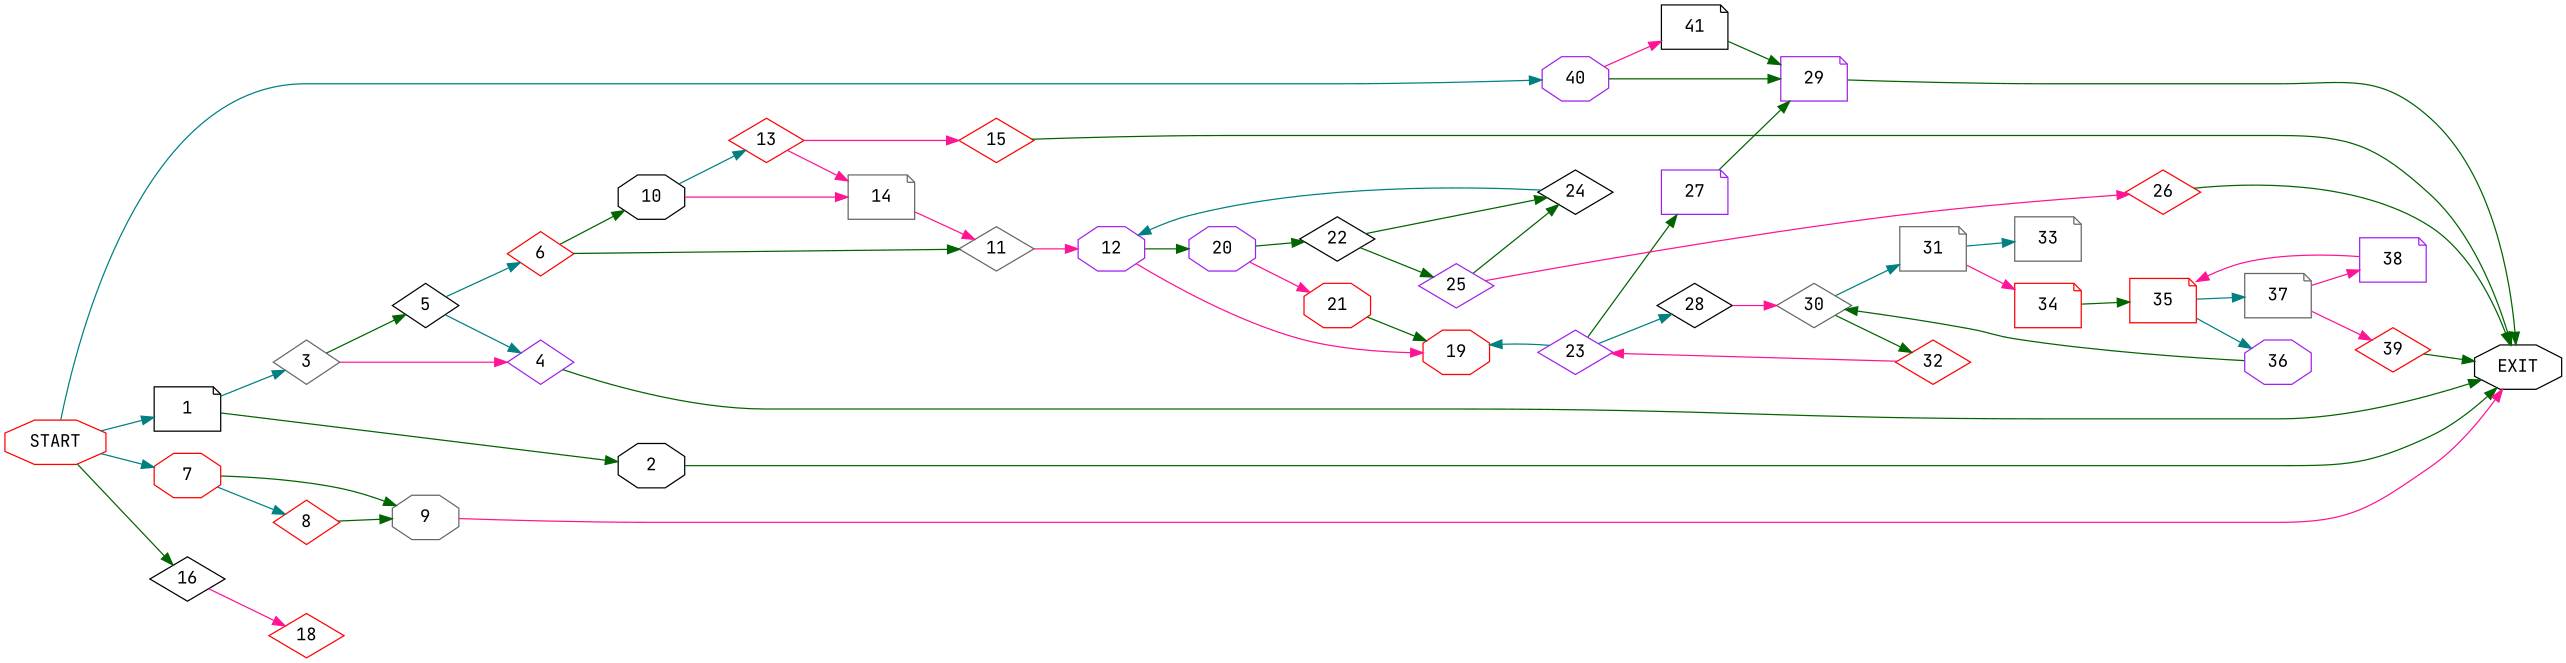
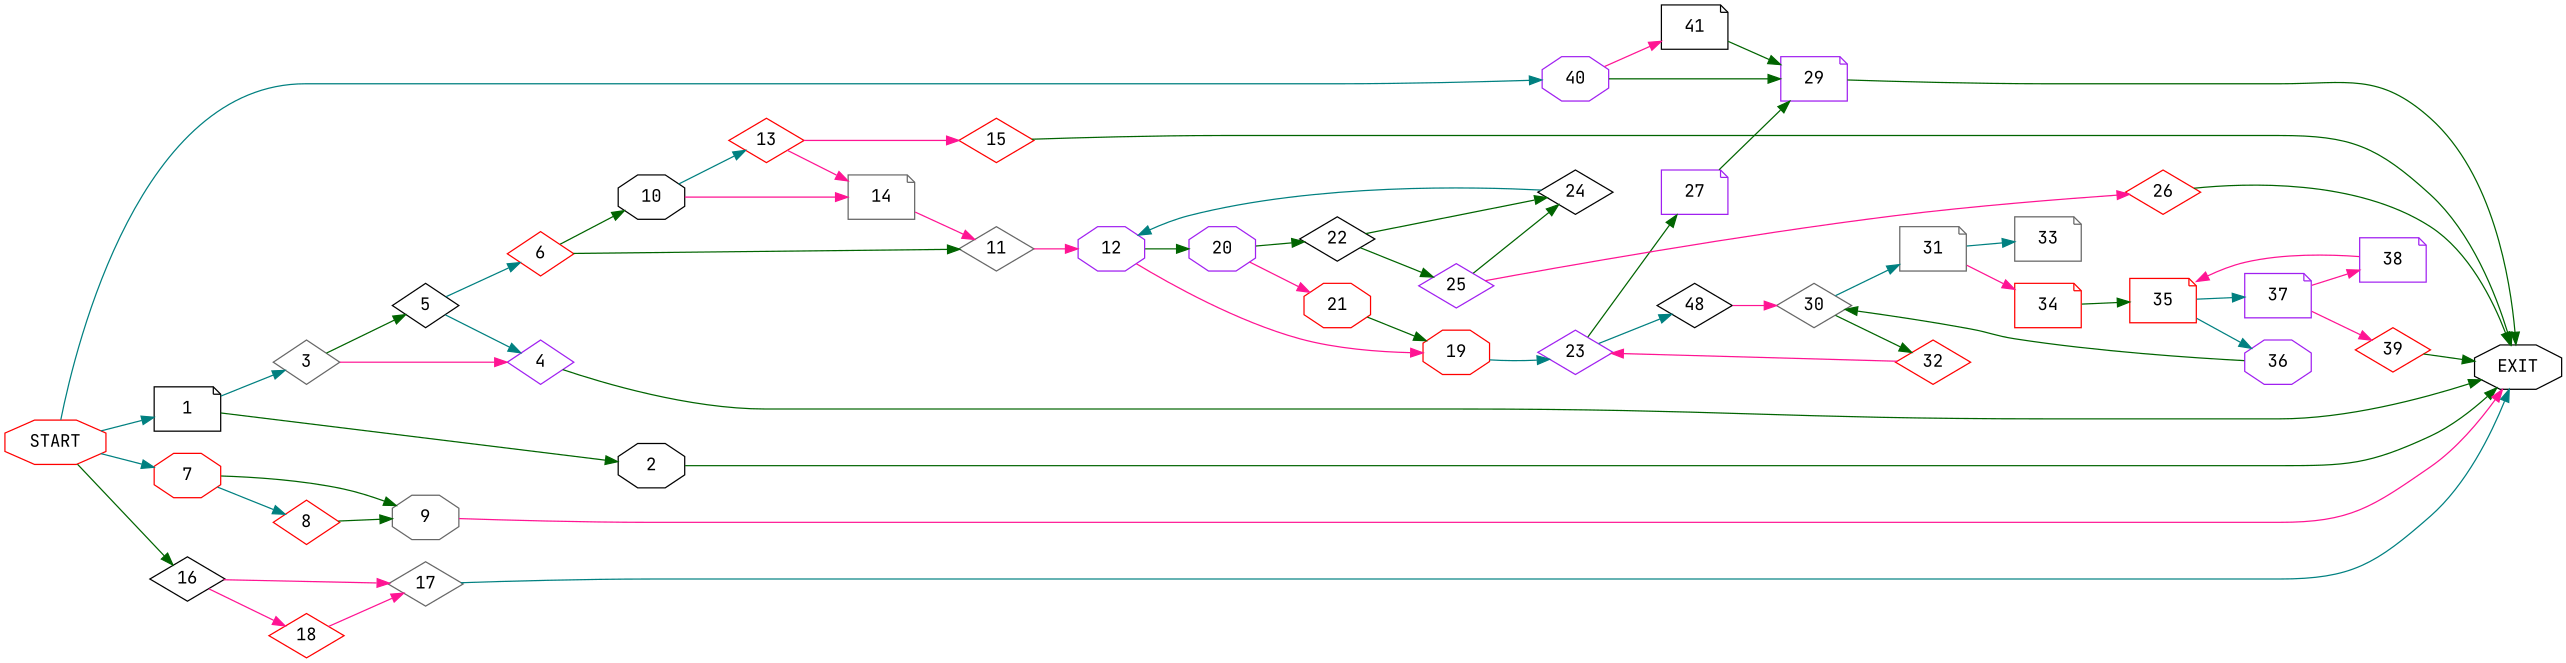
node "37": color gray40 -> purple
node "28": label "28" -> "48"
edge "23" -> "19": reversed
node "17": added
